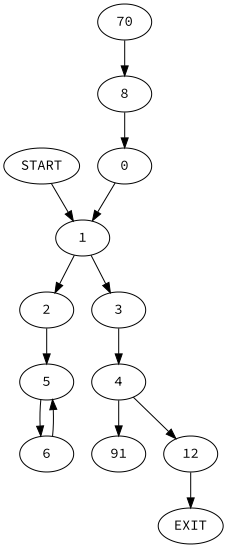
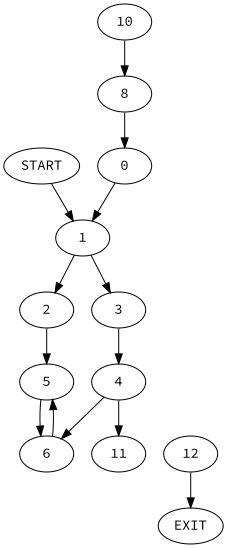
node "70": label "70" -> "10"
edge "4" -> "12": now "4" -> "6"
node "91": label "91" -> "11"
